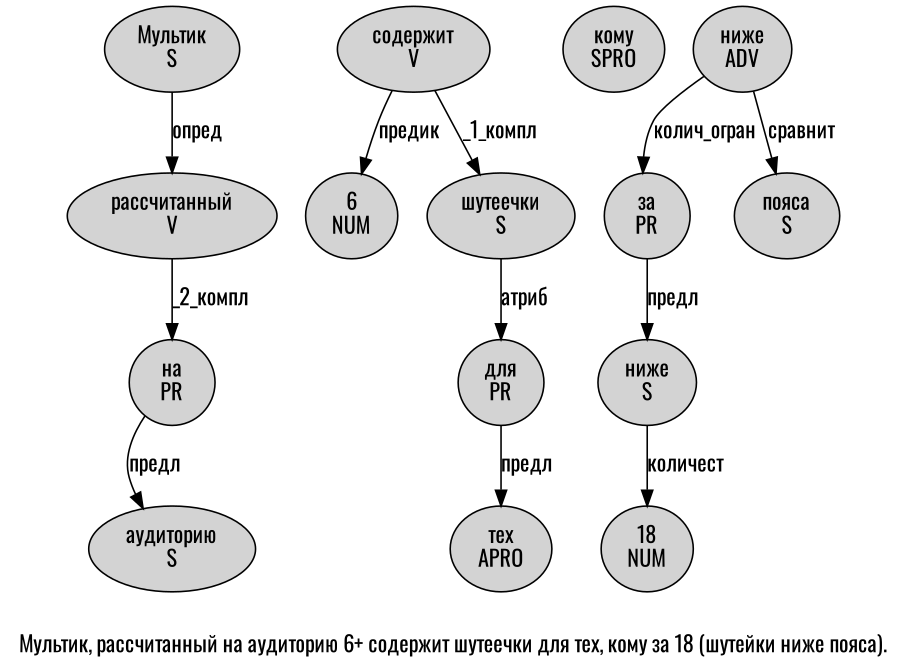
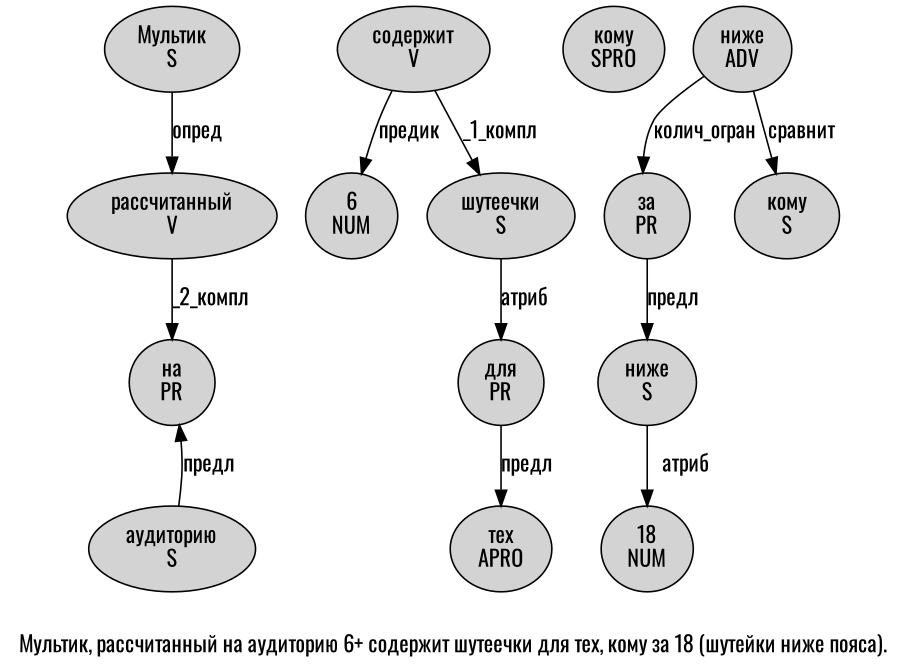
node "пояса S": label "пояса S" -> "кому S"
edge "на PR" -> "аудиторию S": reversed
edge "ниже S" -> "18 NUM": label "количест" -> "атриб"
